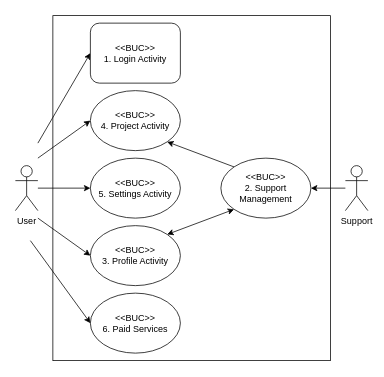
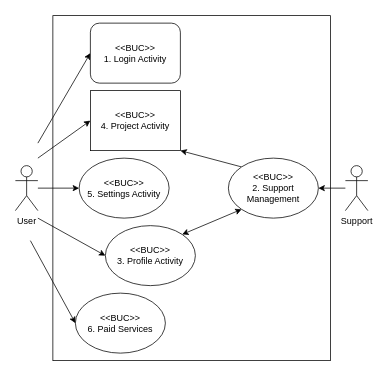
node "<<BUC>> 4. Project Activity": shape ellipse -> rectangle
node "<<BUC>> 5. Settings Activity": moved (135, 188) -> (124, 188)
node "<<BUC>> 2. Support Management": moved (266, 188) -> (273, 188)
node "<<BUC>> 3. Profile Activity": moved (135, 255) -> (150, 255)
node "<<BUC>> 6. Paid Services": moved (135, 323) -> (120, 323)
